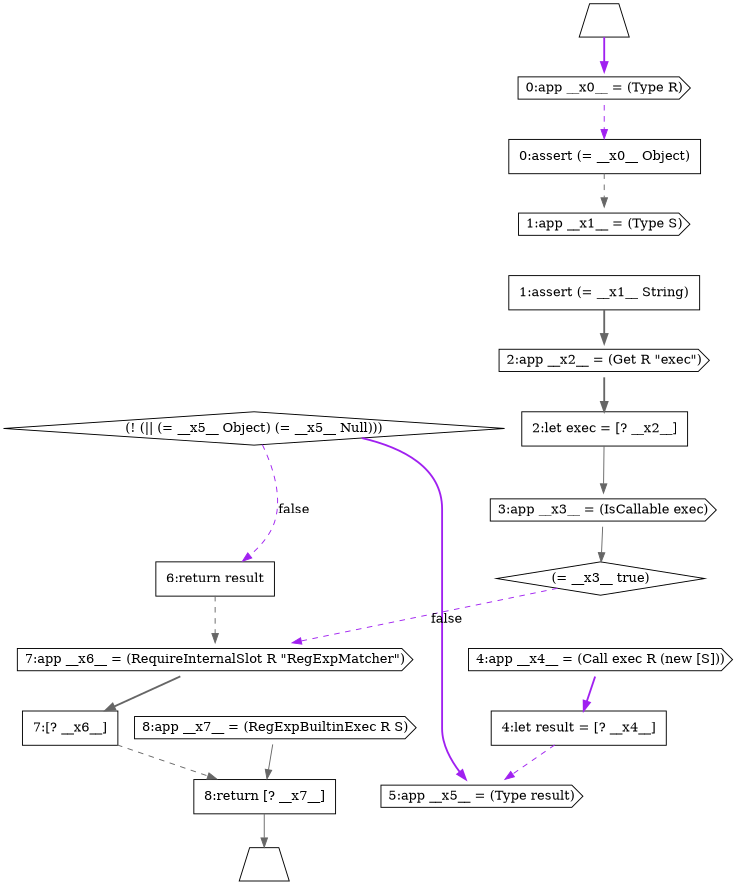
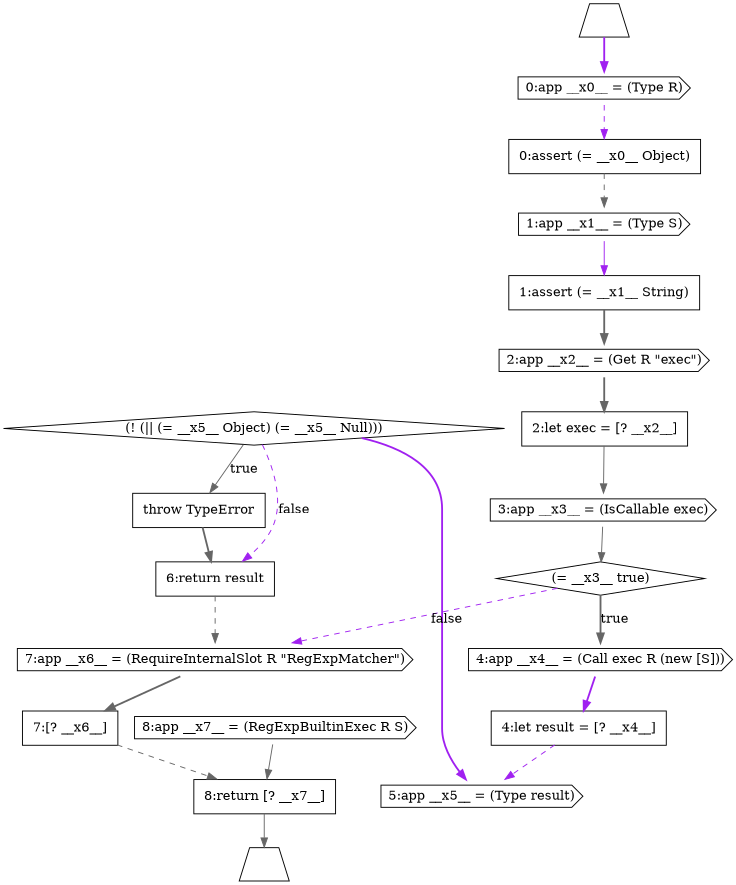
edge "1:app __x1__ = (Type S)" -> "1:assert (= __x1__ String)": added
node "throw TypeError": added
edge "(= __x3__ true)" -> "4:app __x4__ = (Call exec R (new [S]))": added, label "true"
